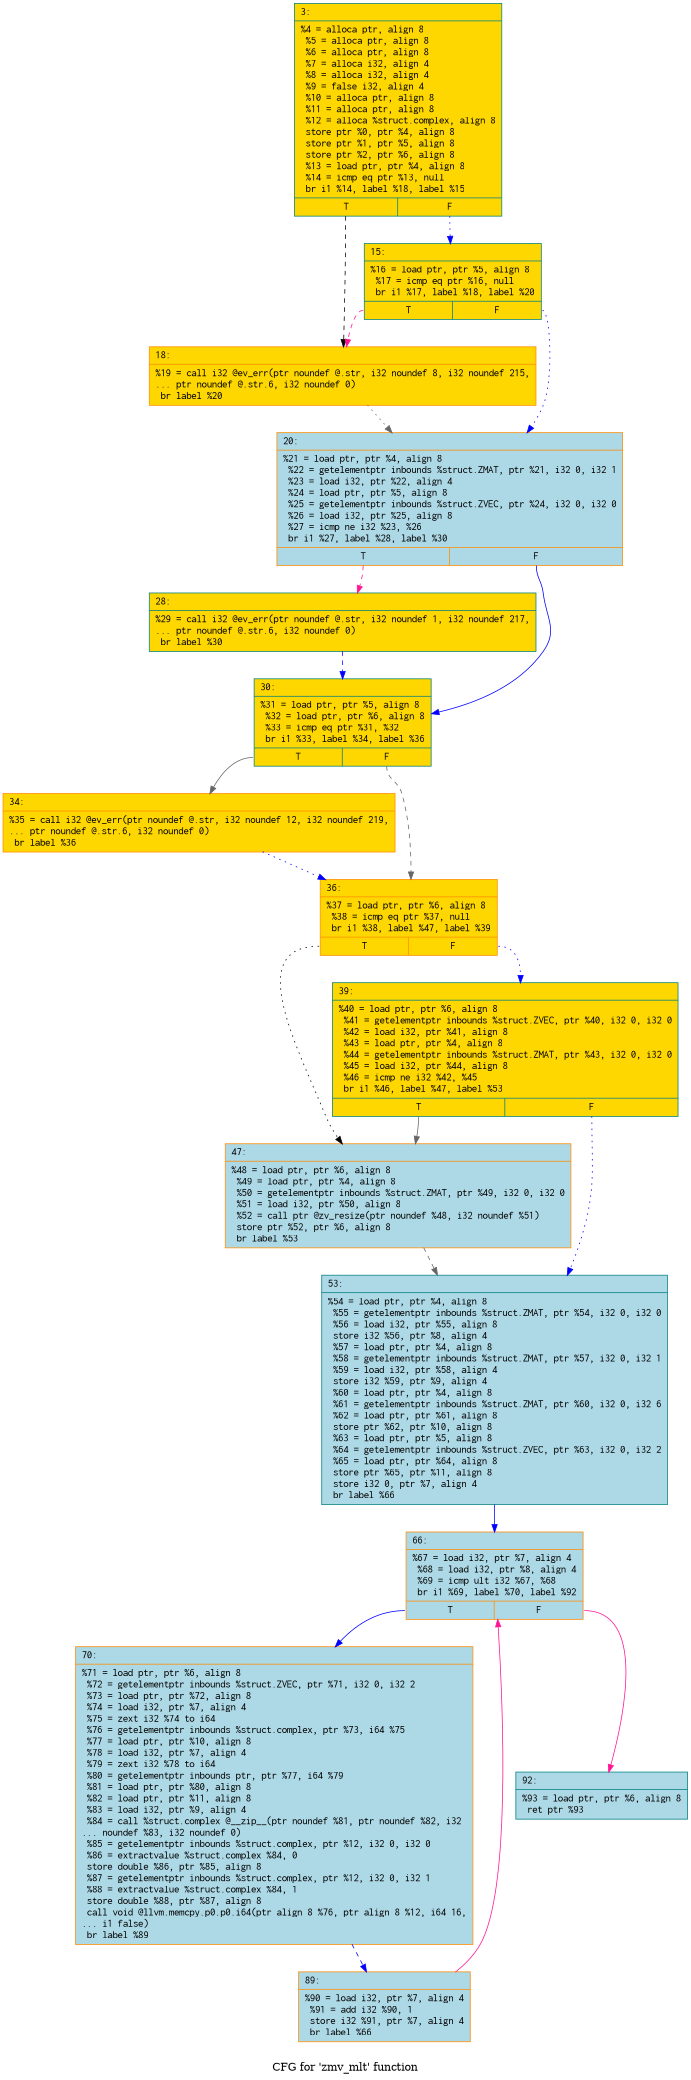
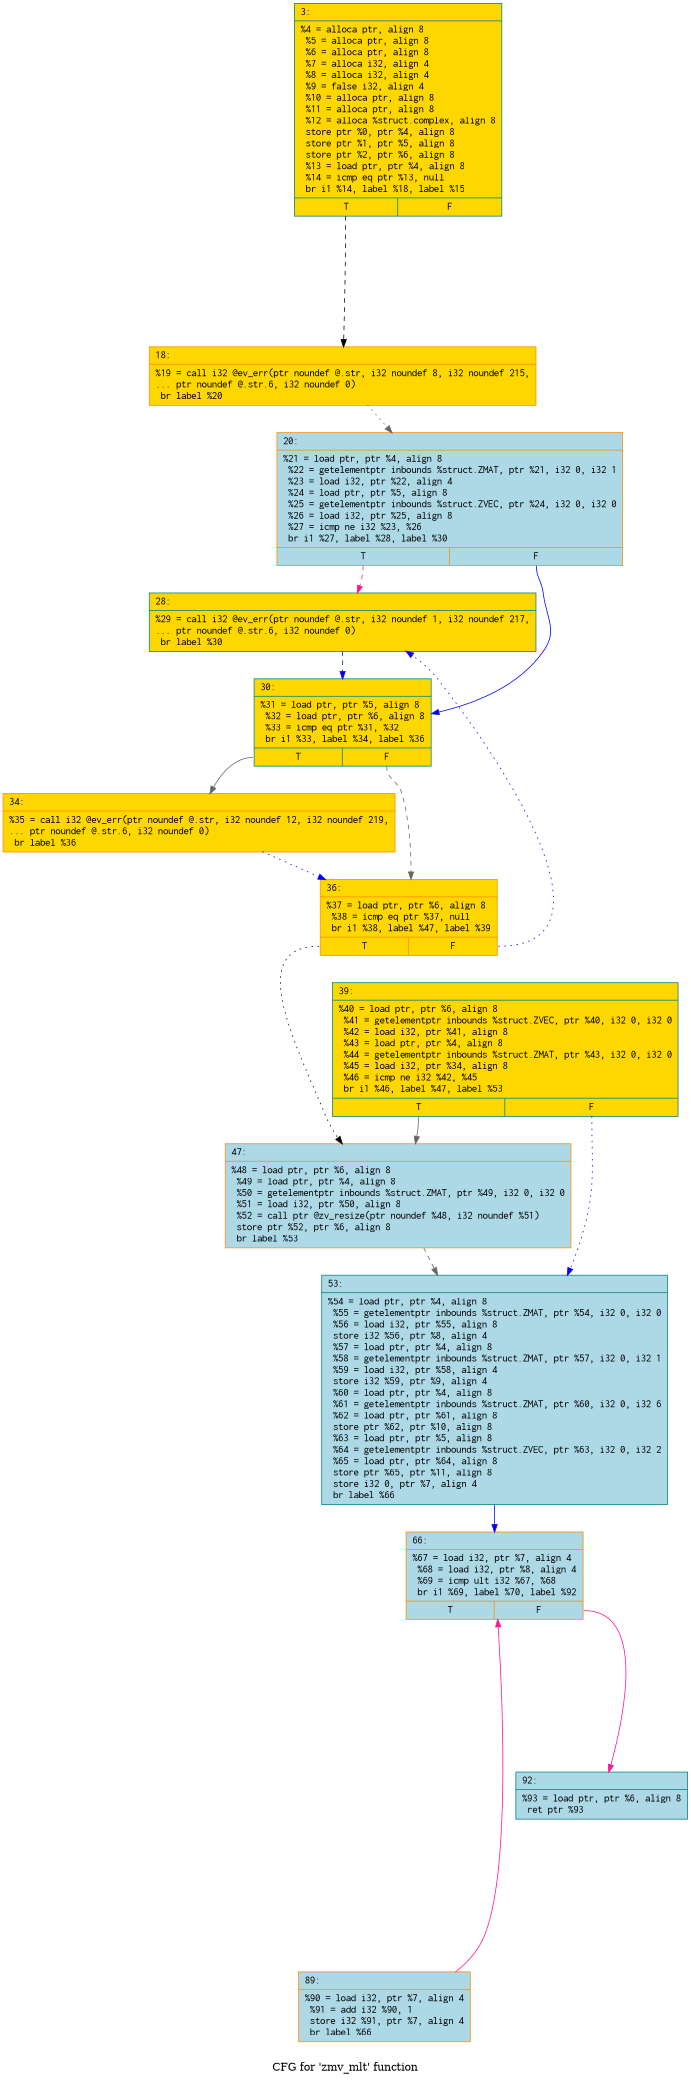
node "15:": removed
edge "36:" -> "39:": now "36:" -> "28:"
node "39:": text "%45 = load i32, ptr %44, align 8" -> "%45 = load i32, ptr %34, align 8"
node "70:": removed
